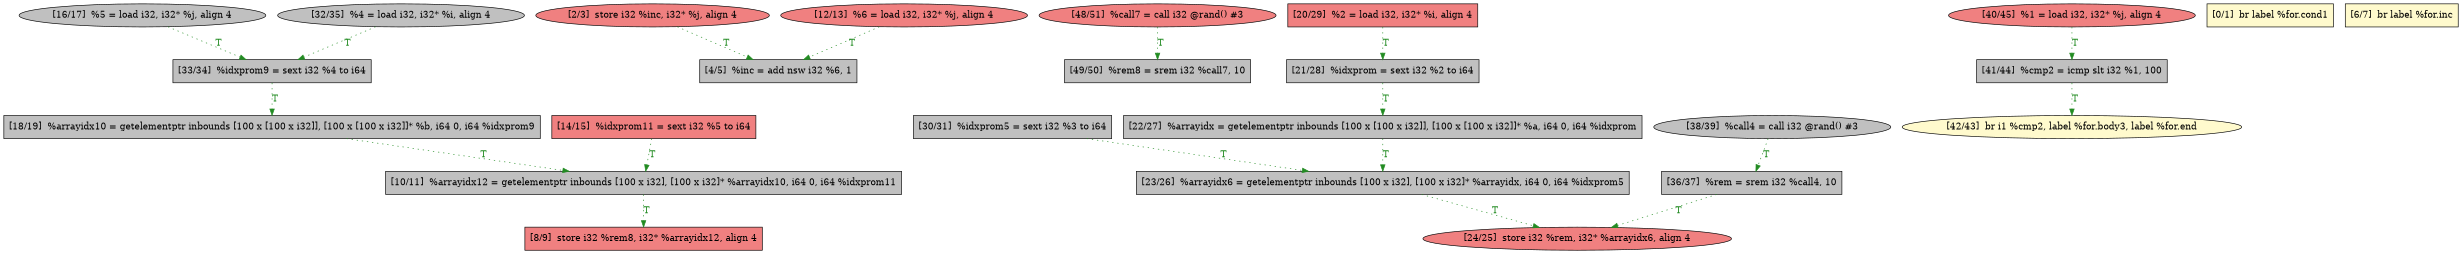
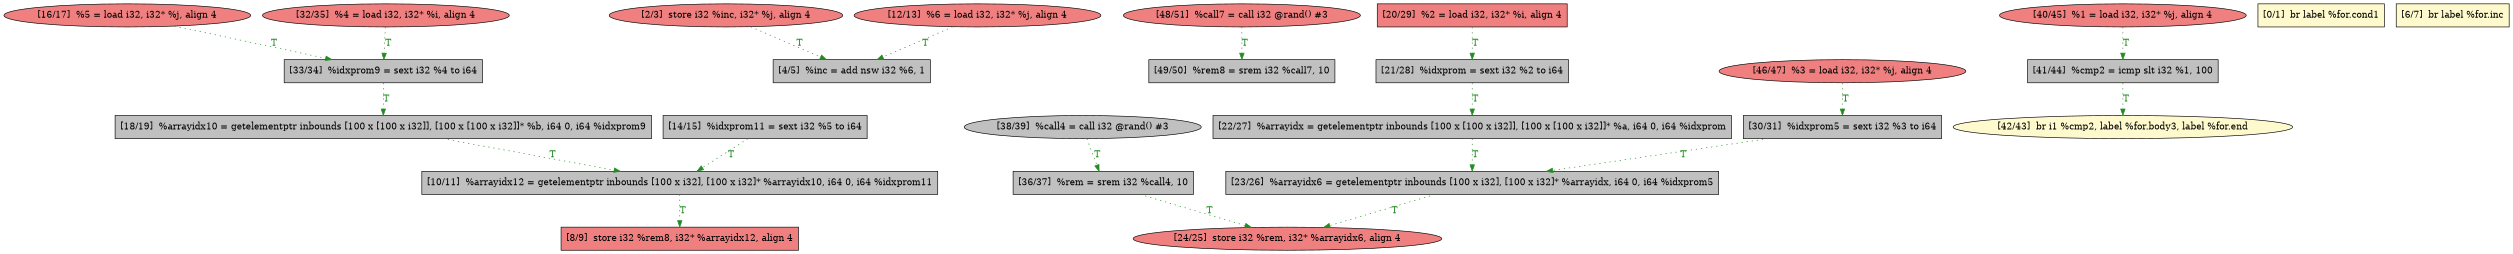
node "[16/17]  %5 = load i32, i32* %j, align 4": fillcolor grey -> lightcoral
node "[32/35]  %4 = load i32, i32* %i, align 4": fillcolor grey -> lightcoral
node "[46/47]  %3 = load i32, i32* %j, align 4": added
node "[14/15]  %idxprom11 = sext i32 %5 to i64": fillcolor lightcoral -> grey
